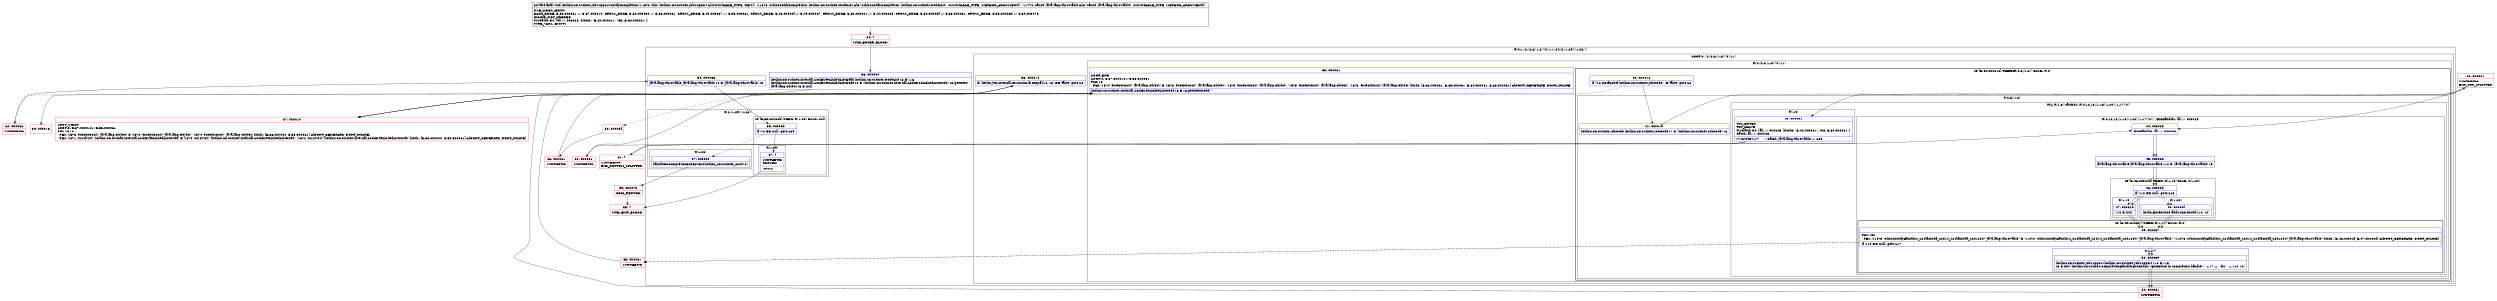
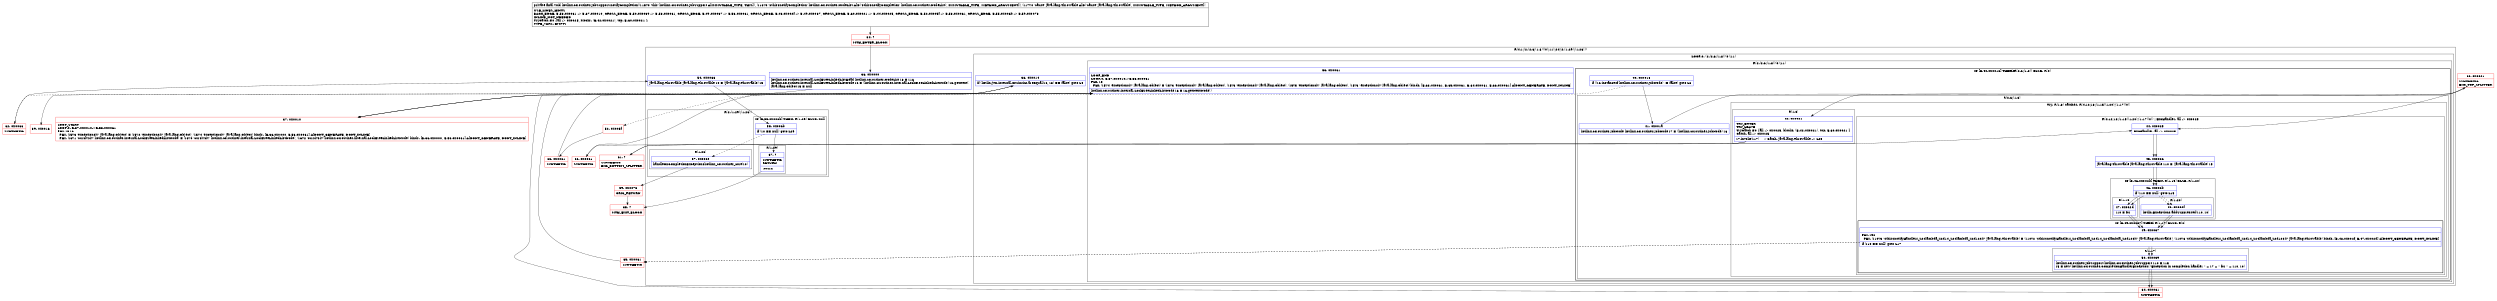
node "47: 0x002d": text "r10 = null" -> "r10 = for"
